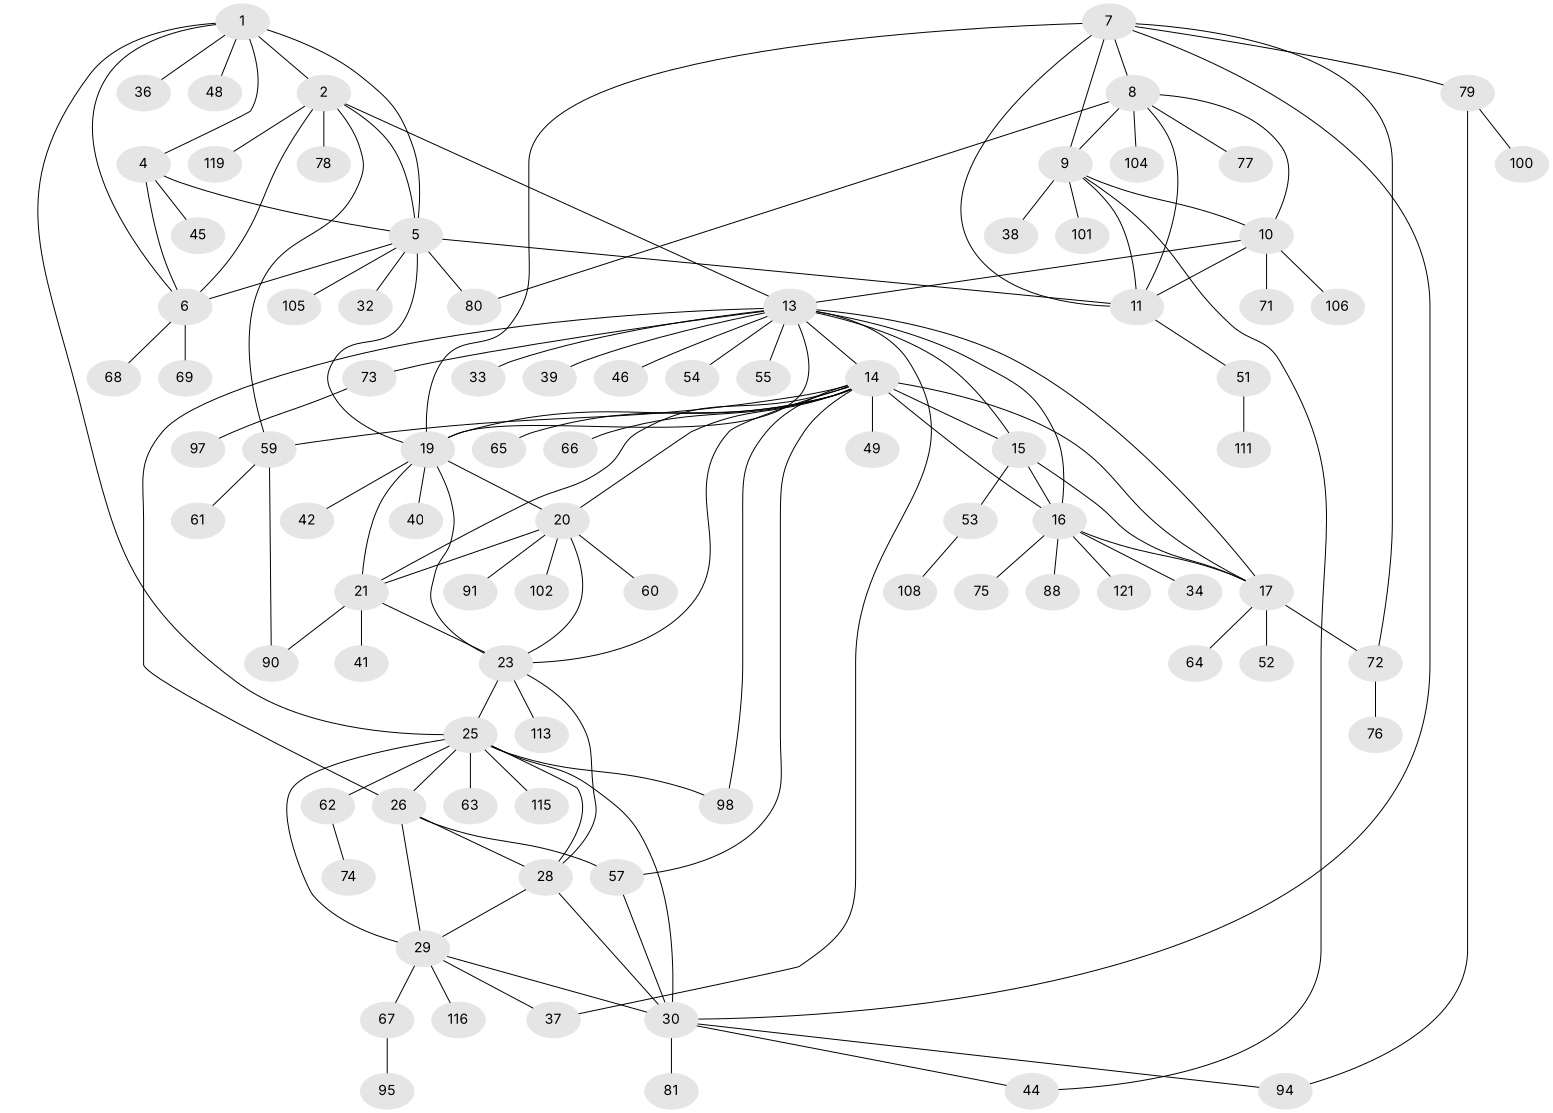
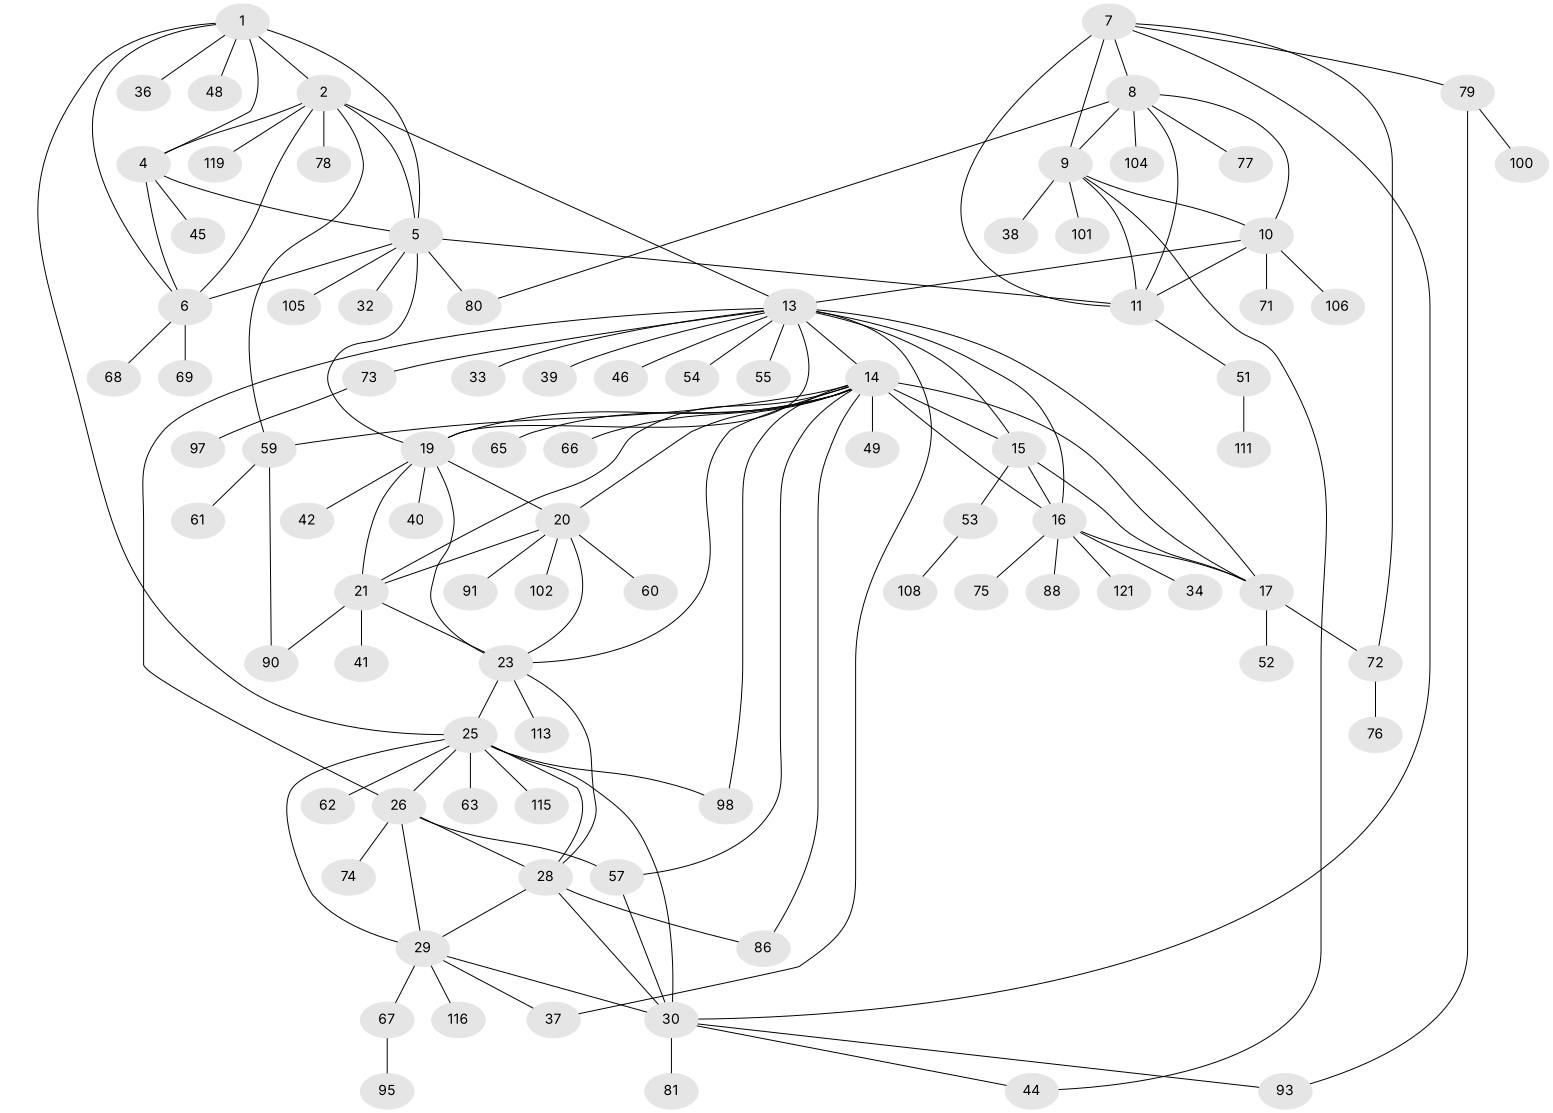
edge "7" -- "19": removed
edge "2" -- "4": added
node "64": removed
edge "62" -- "74": now "26" -- "74"
node "86": added
node "94": label "94" -> "93"
